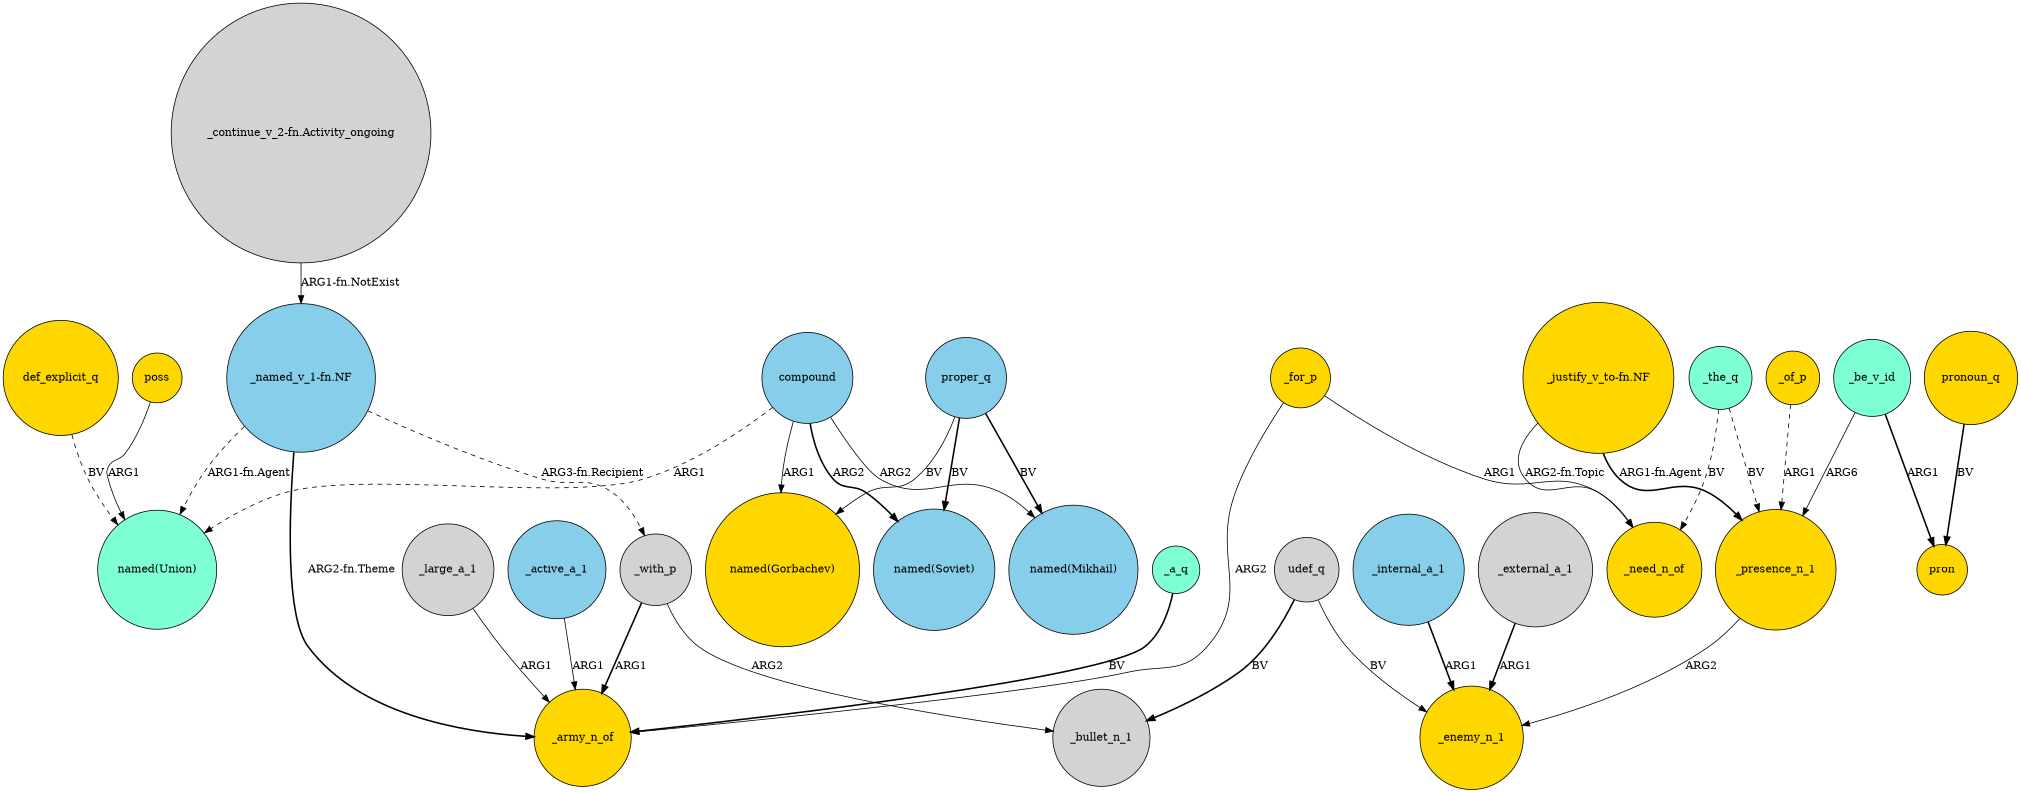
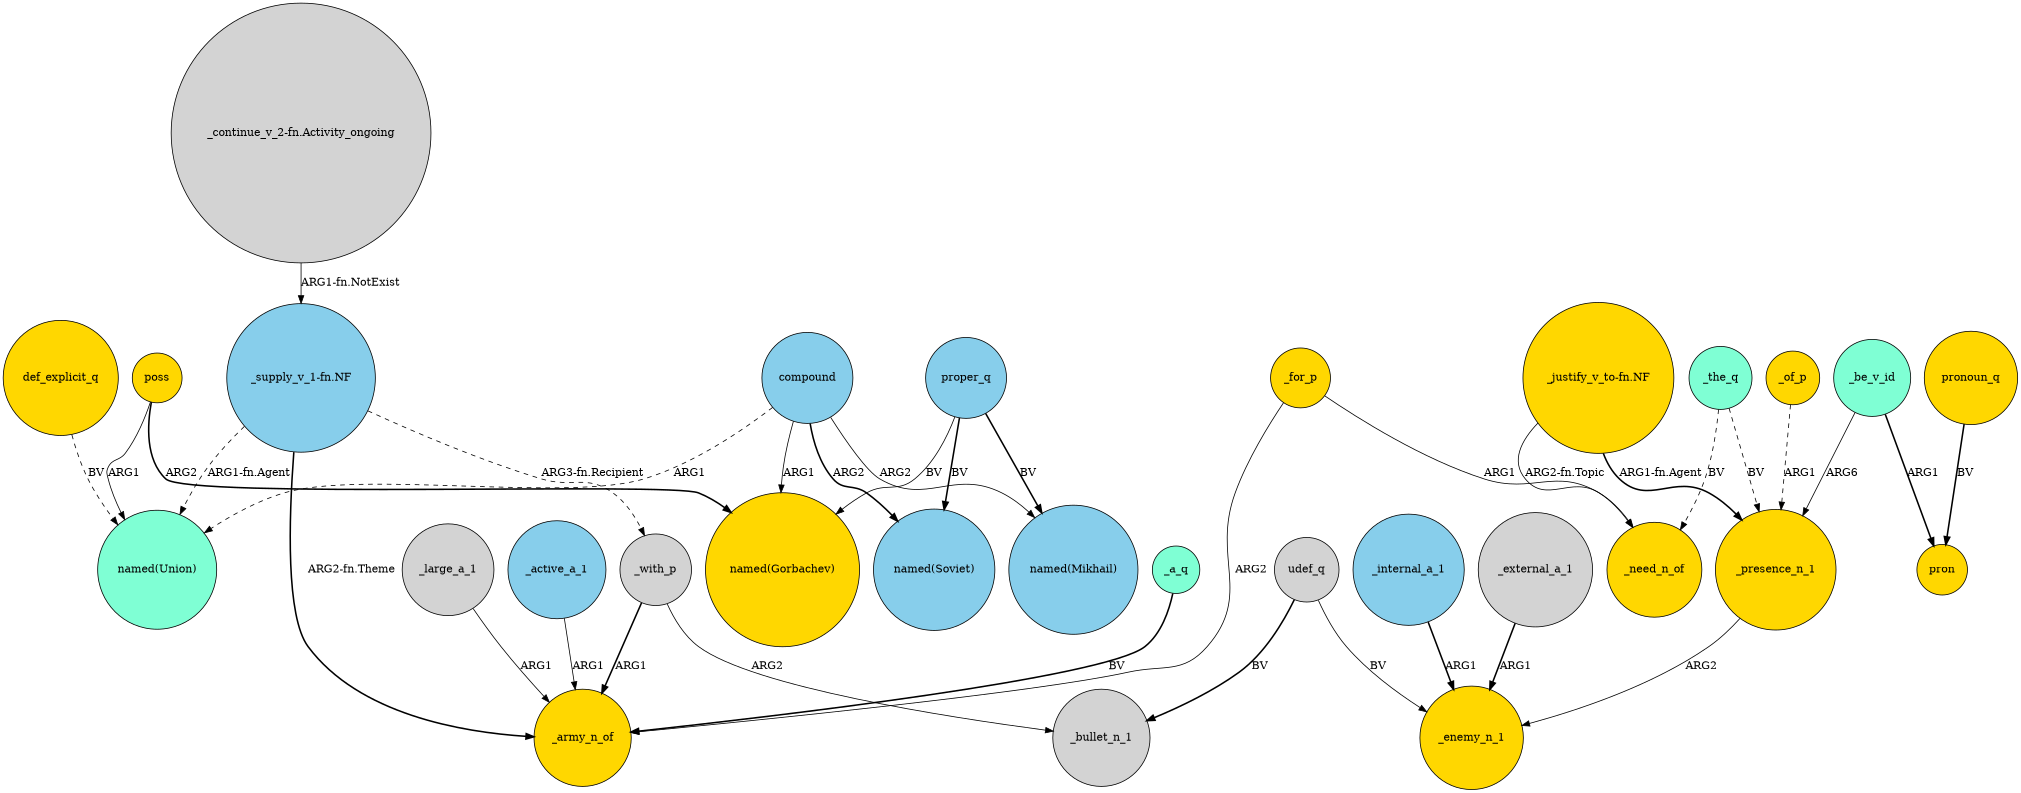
node "_named_v_1-fn.NF": label "_named_v_1-fn.NF" -> "_supply_v_1-fn.NF"
edge "poss" -> "named(Gorbachev)": added, label "ARG2"
